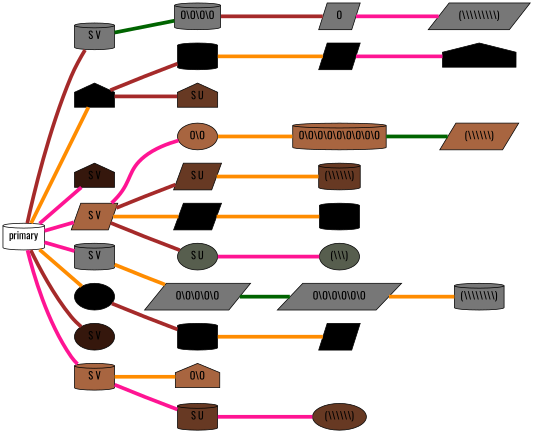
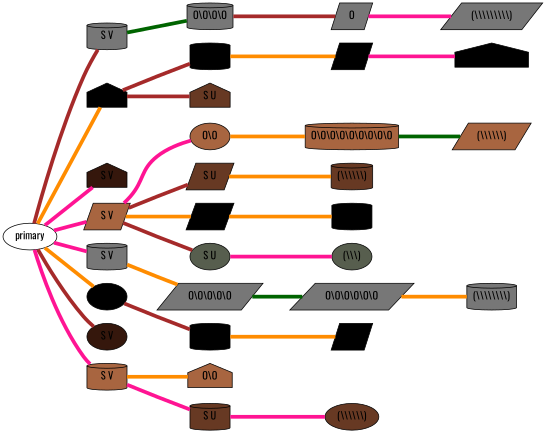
node "primary": shape cylinder -> ellipse
